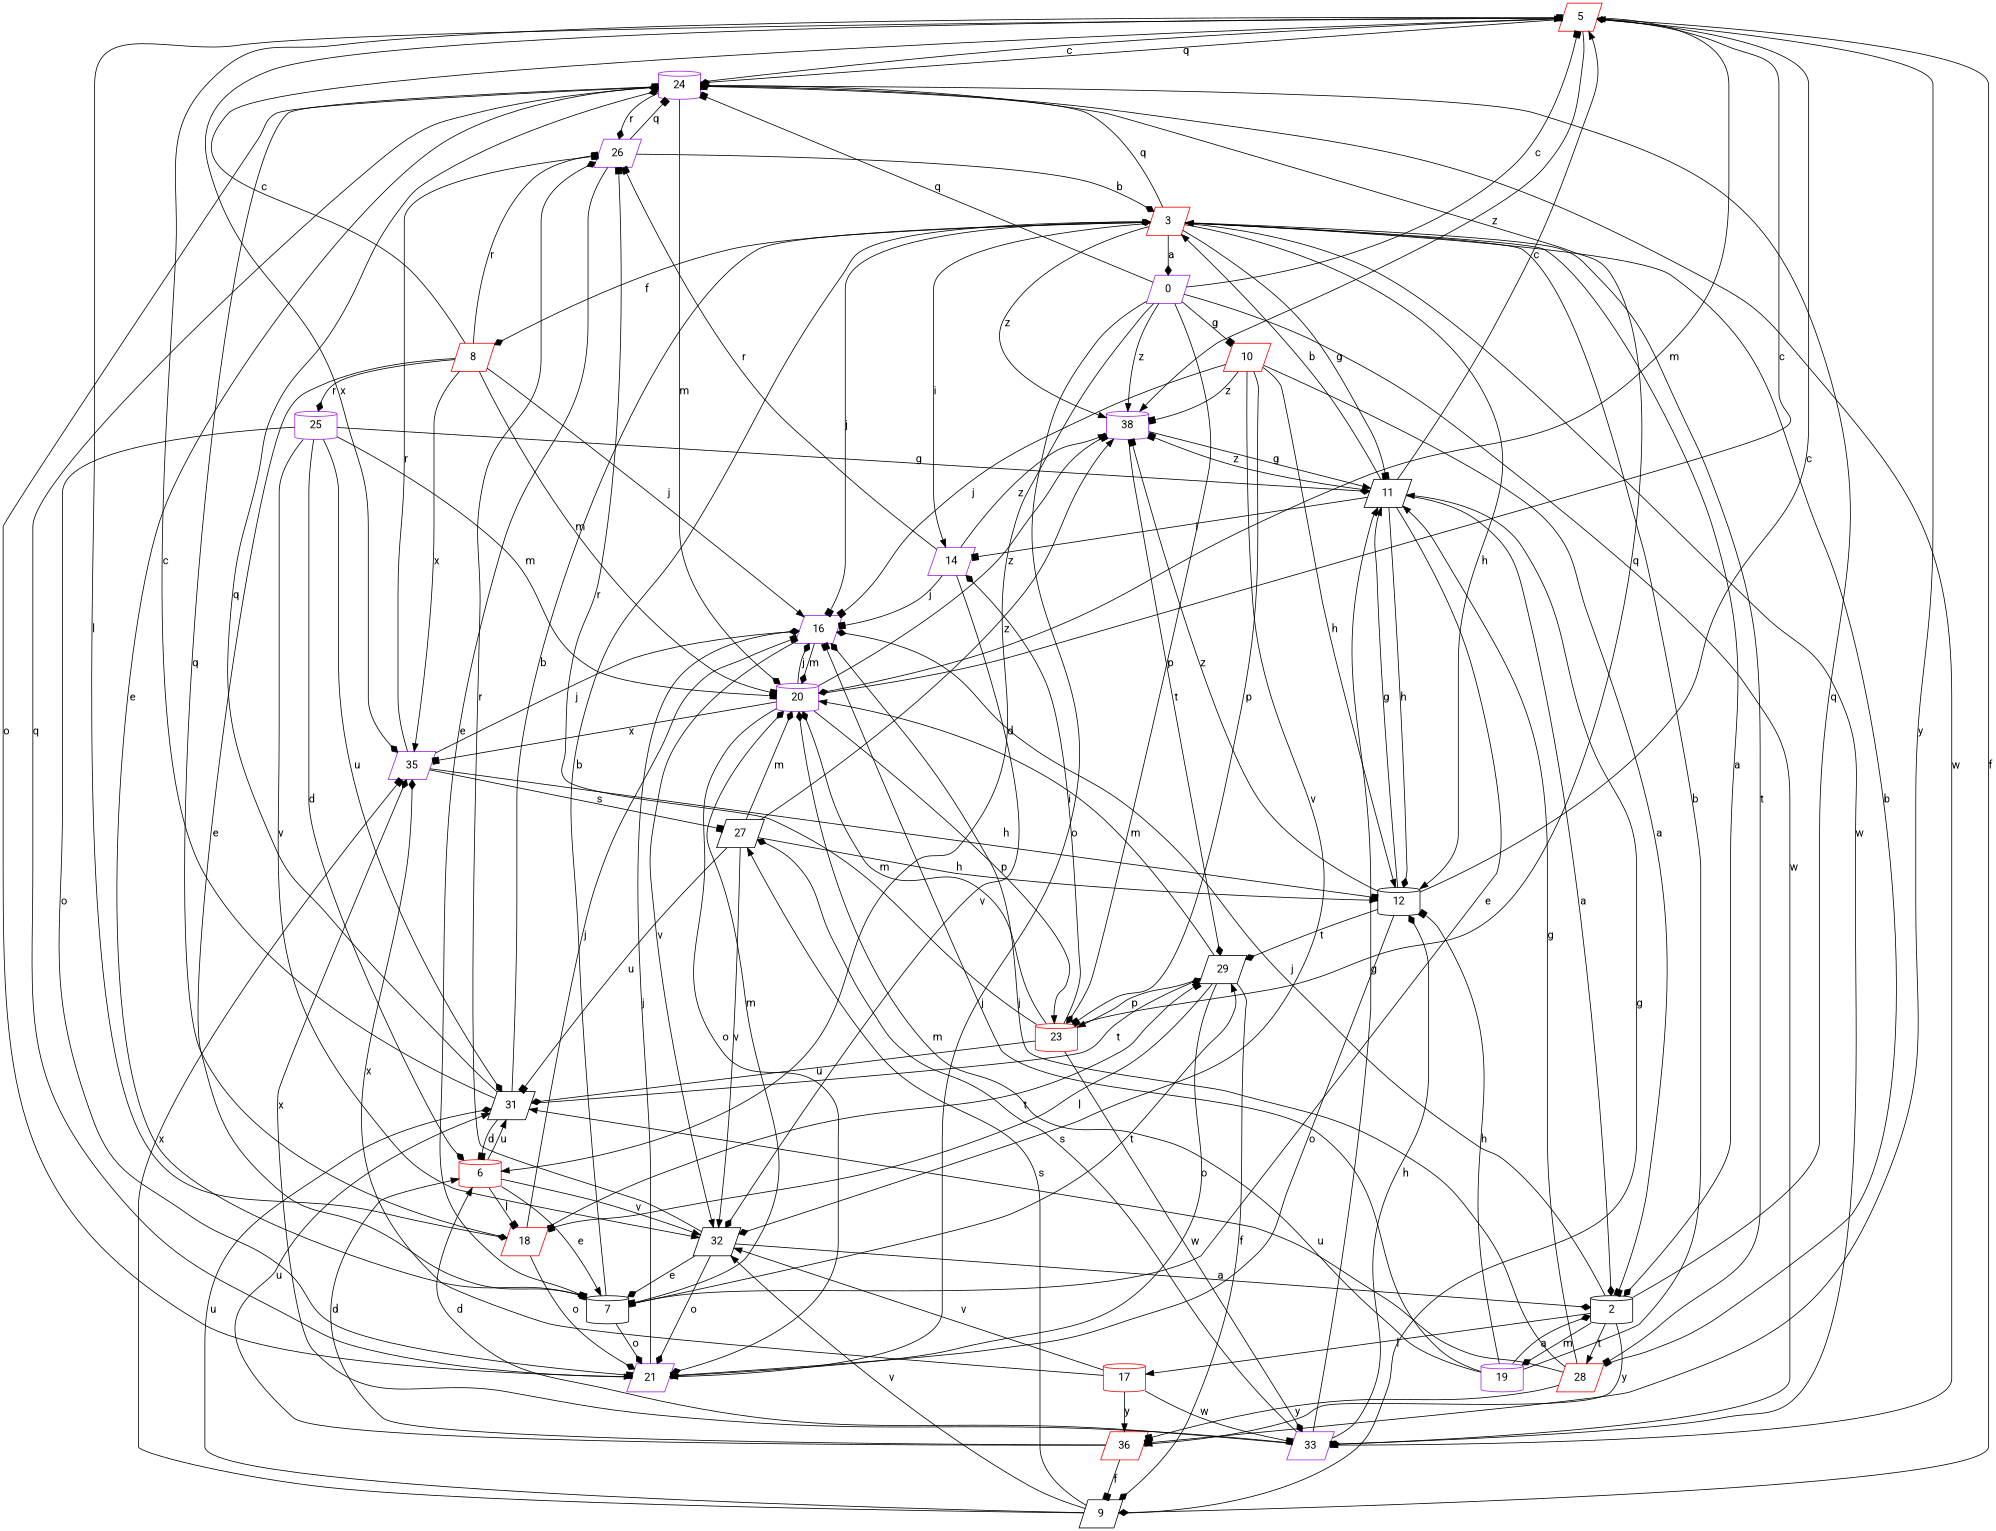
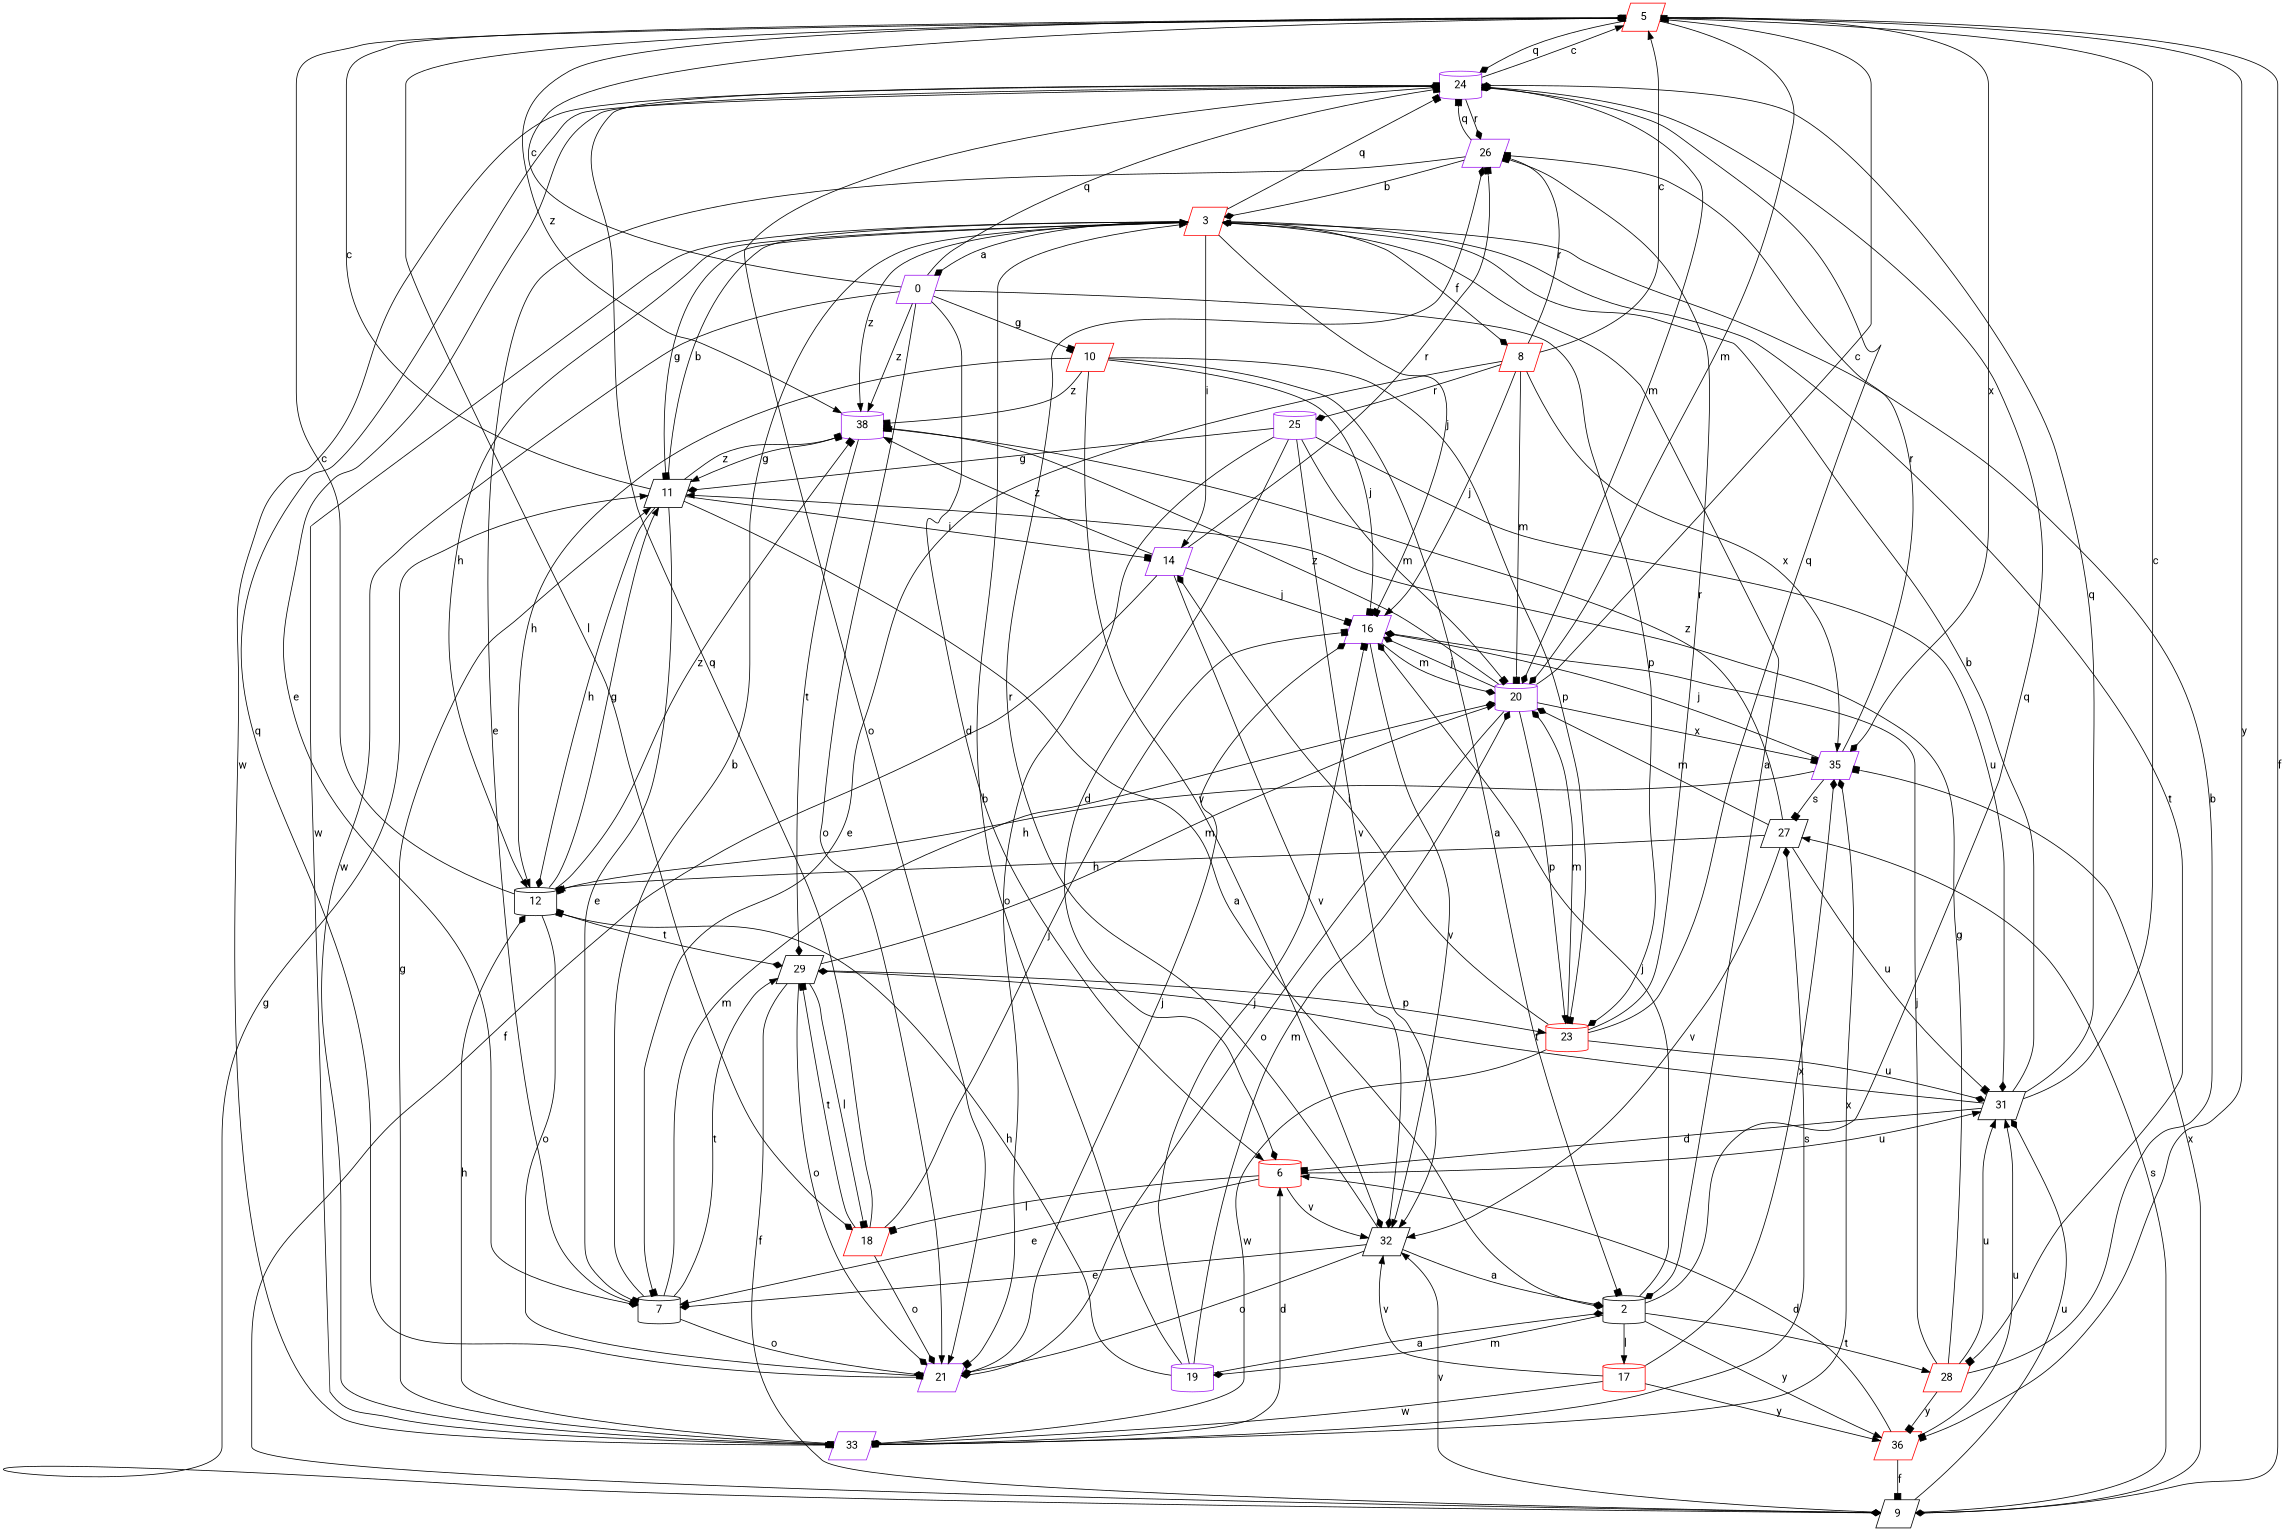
edge "14" -> "9": added, label "f"
